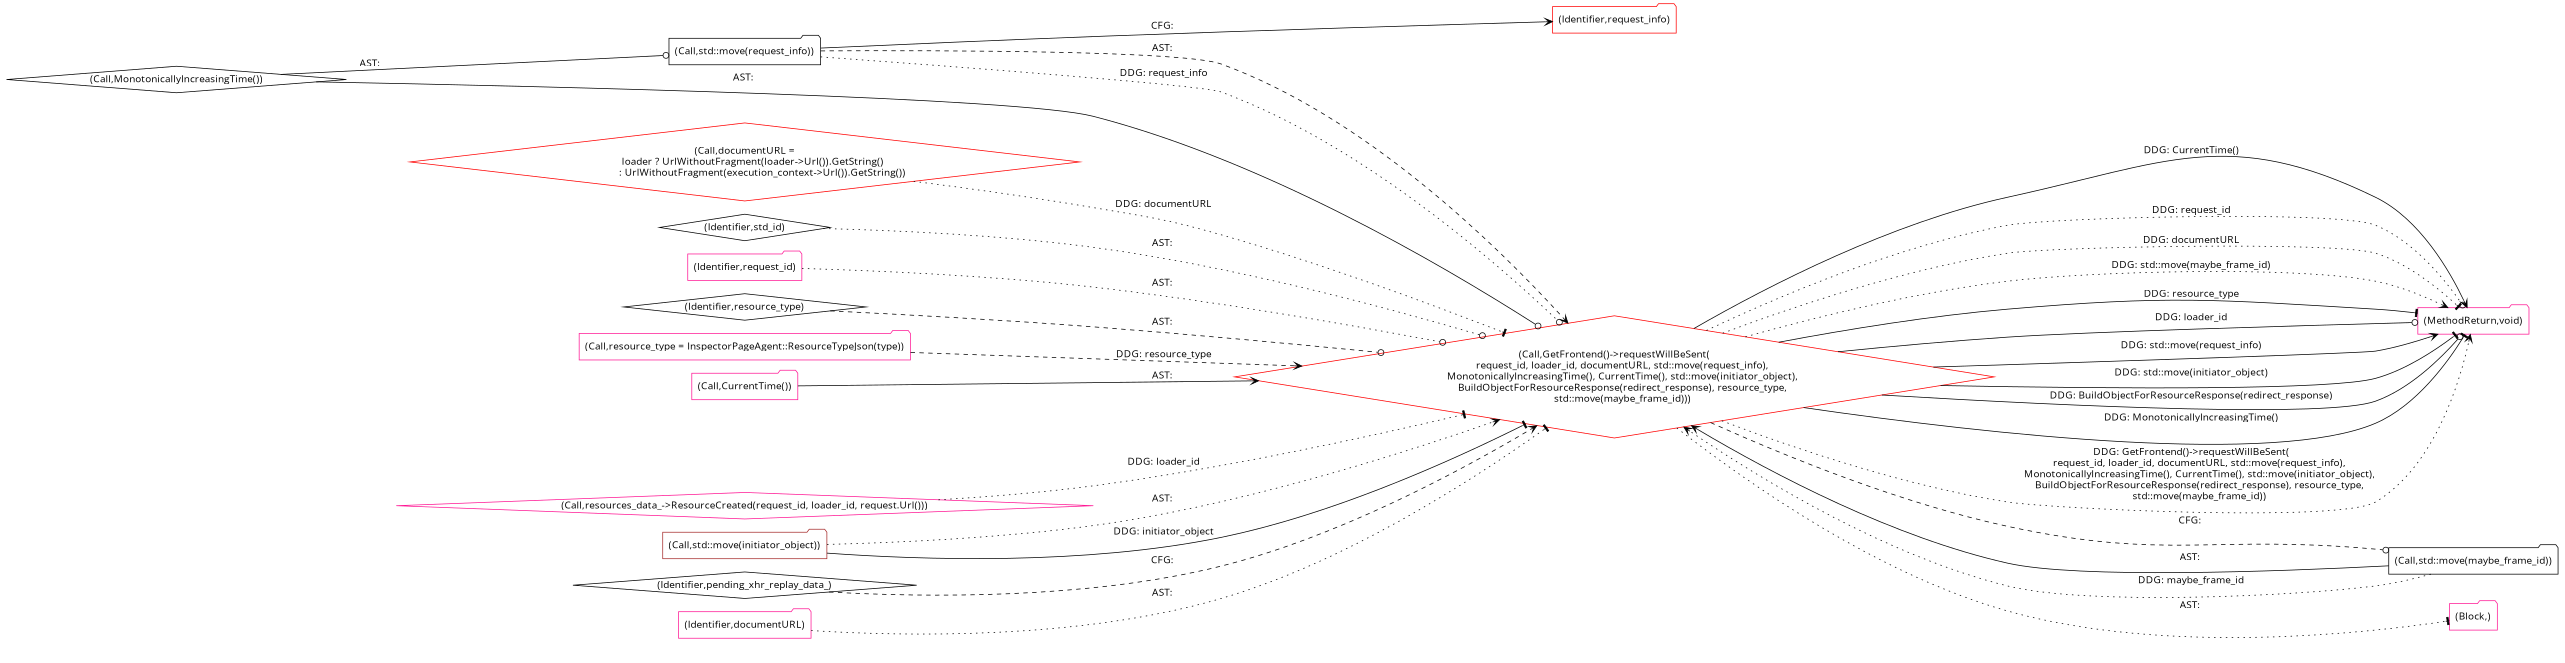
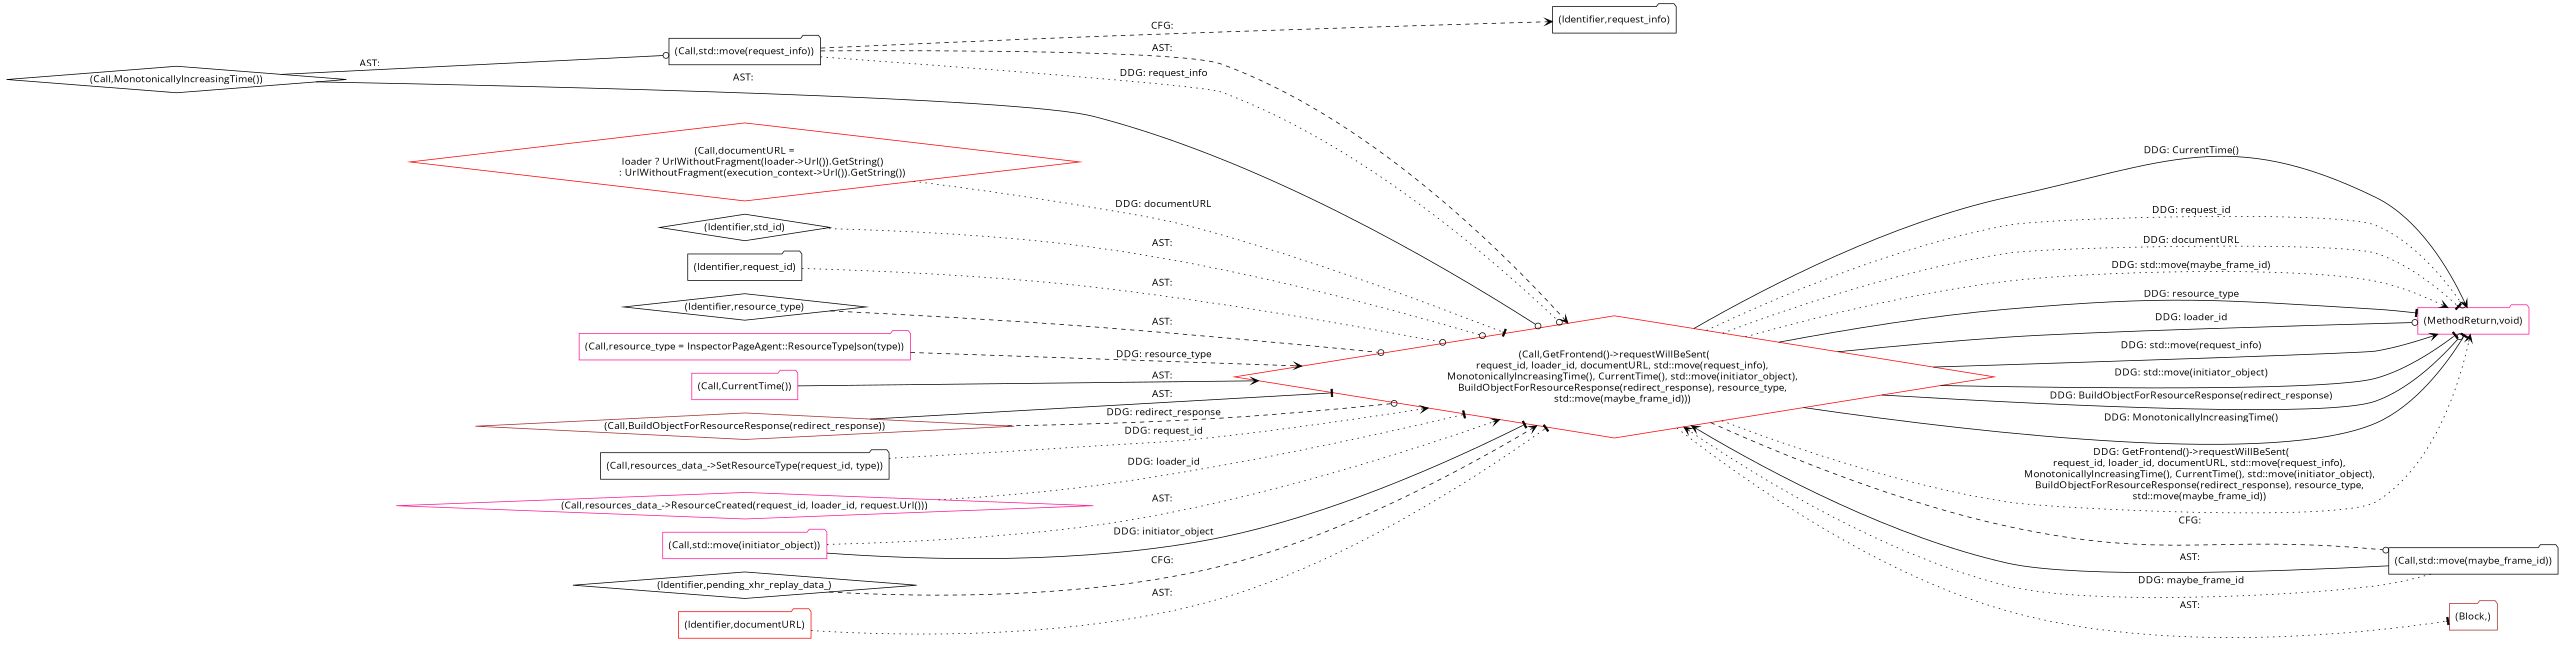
node "(Identifier,request_info)": color red -> black
edge "(Call,std::move(request_info))" -> "(Identifier,request_info)": style solid -> dashed
node "(Identifier,request_id)": color deeppink -> black
node "(Call,BuildObjectForResourceResponse(redirect_response))": added
node "(Call,resources_data_->SetResourceType(request_id, type))": added
node "(Call,std::move(initiator_object))": color brown -> deeppink
node "(Block,)": color deeppink -> brown
node "(Identifier,documentURL)": color deeppink -> red
